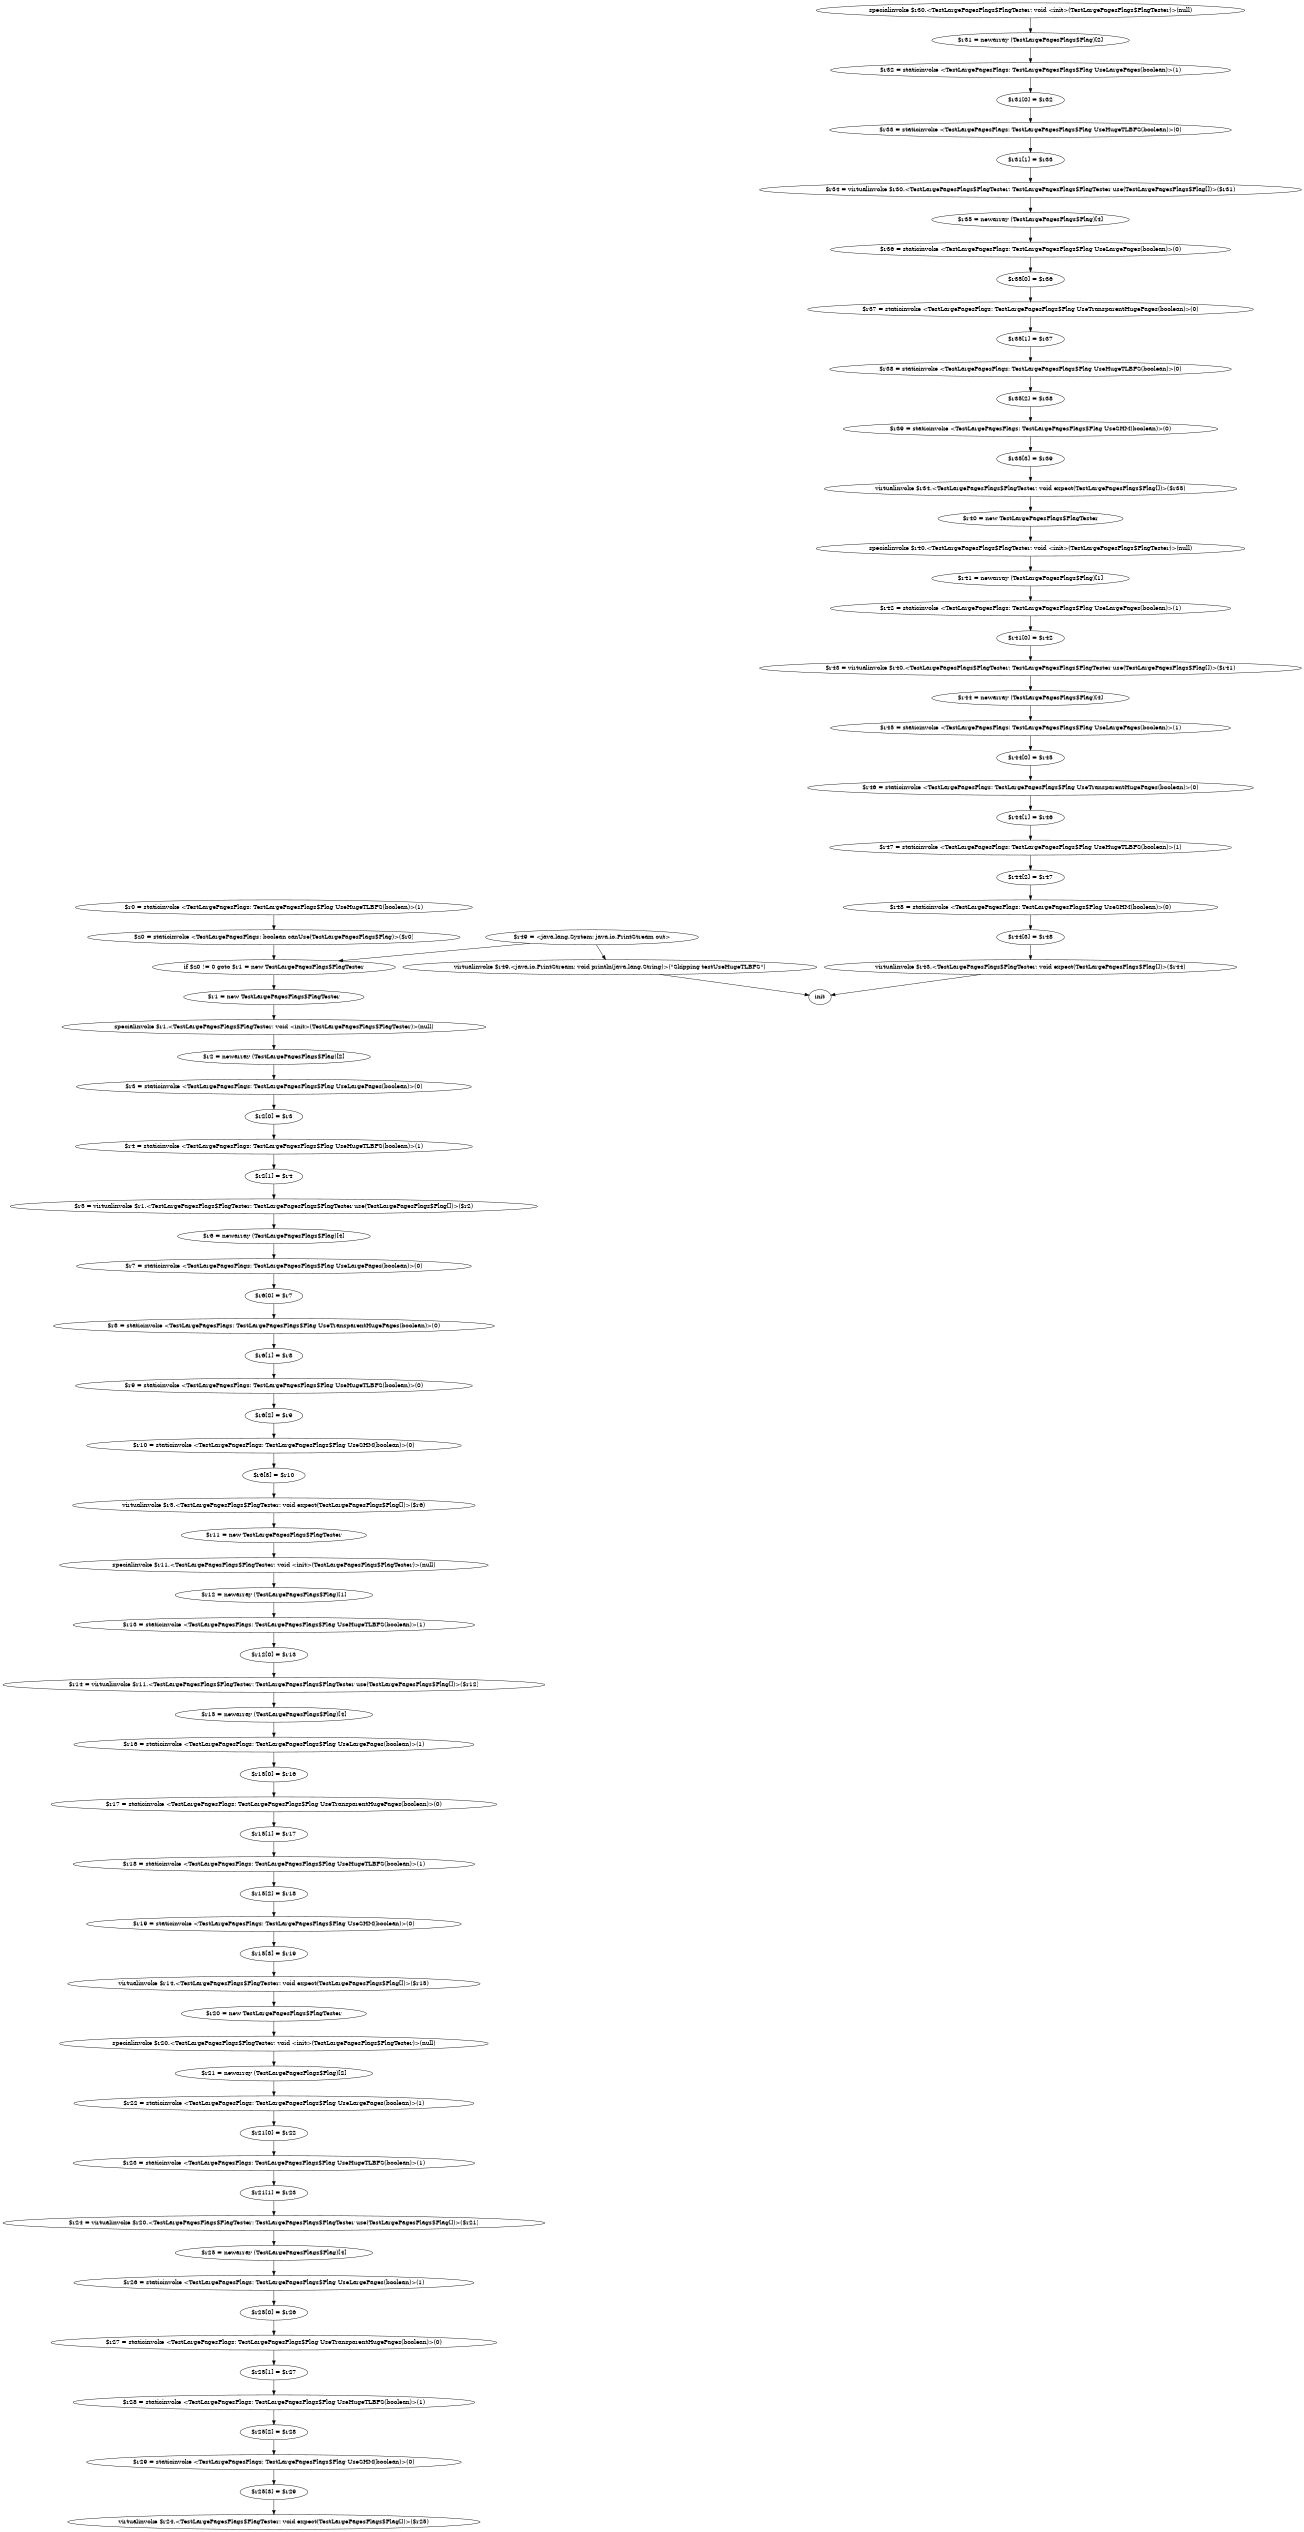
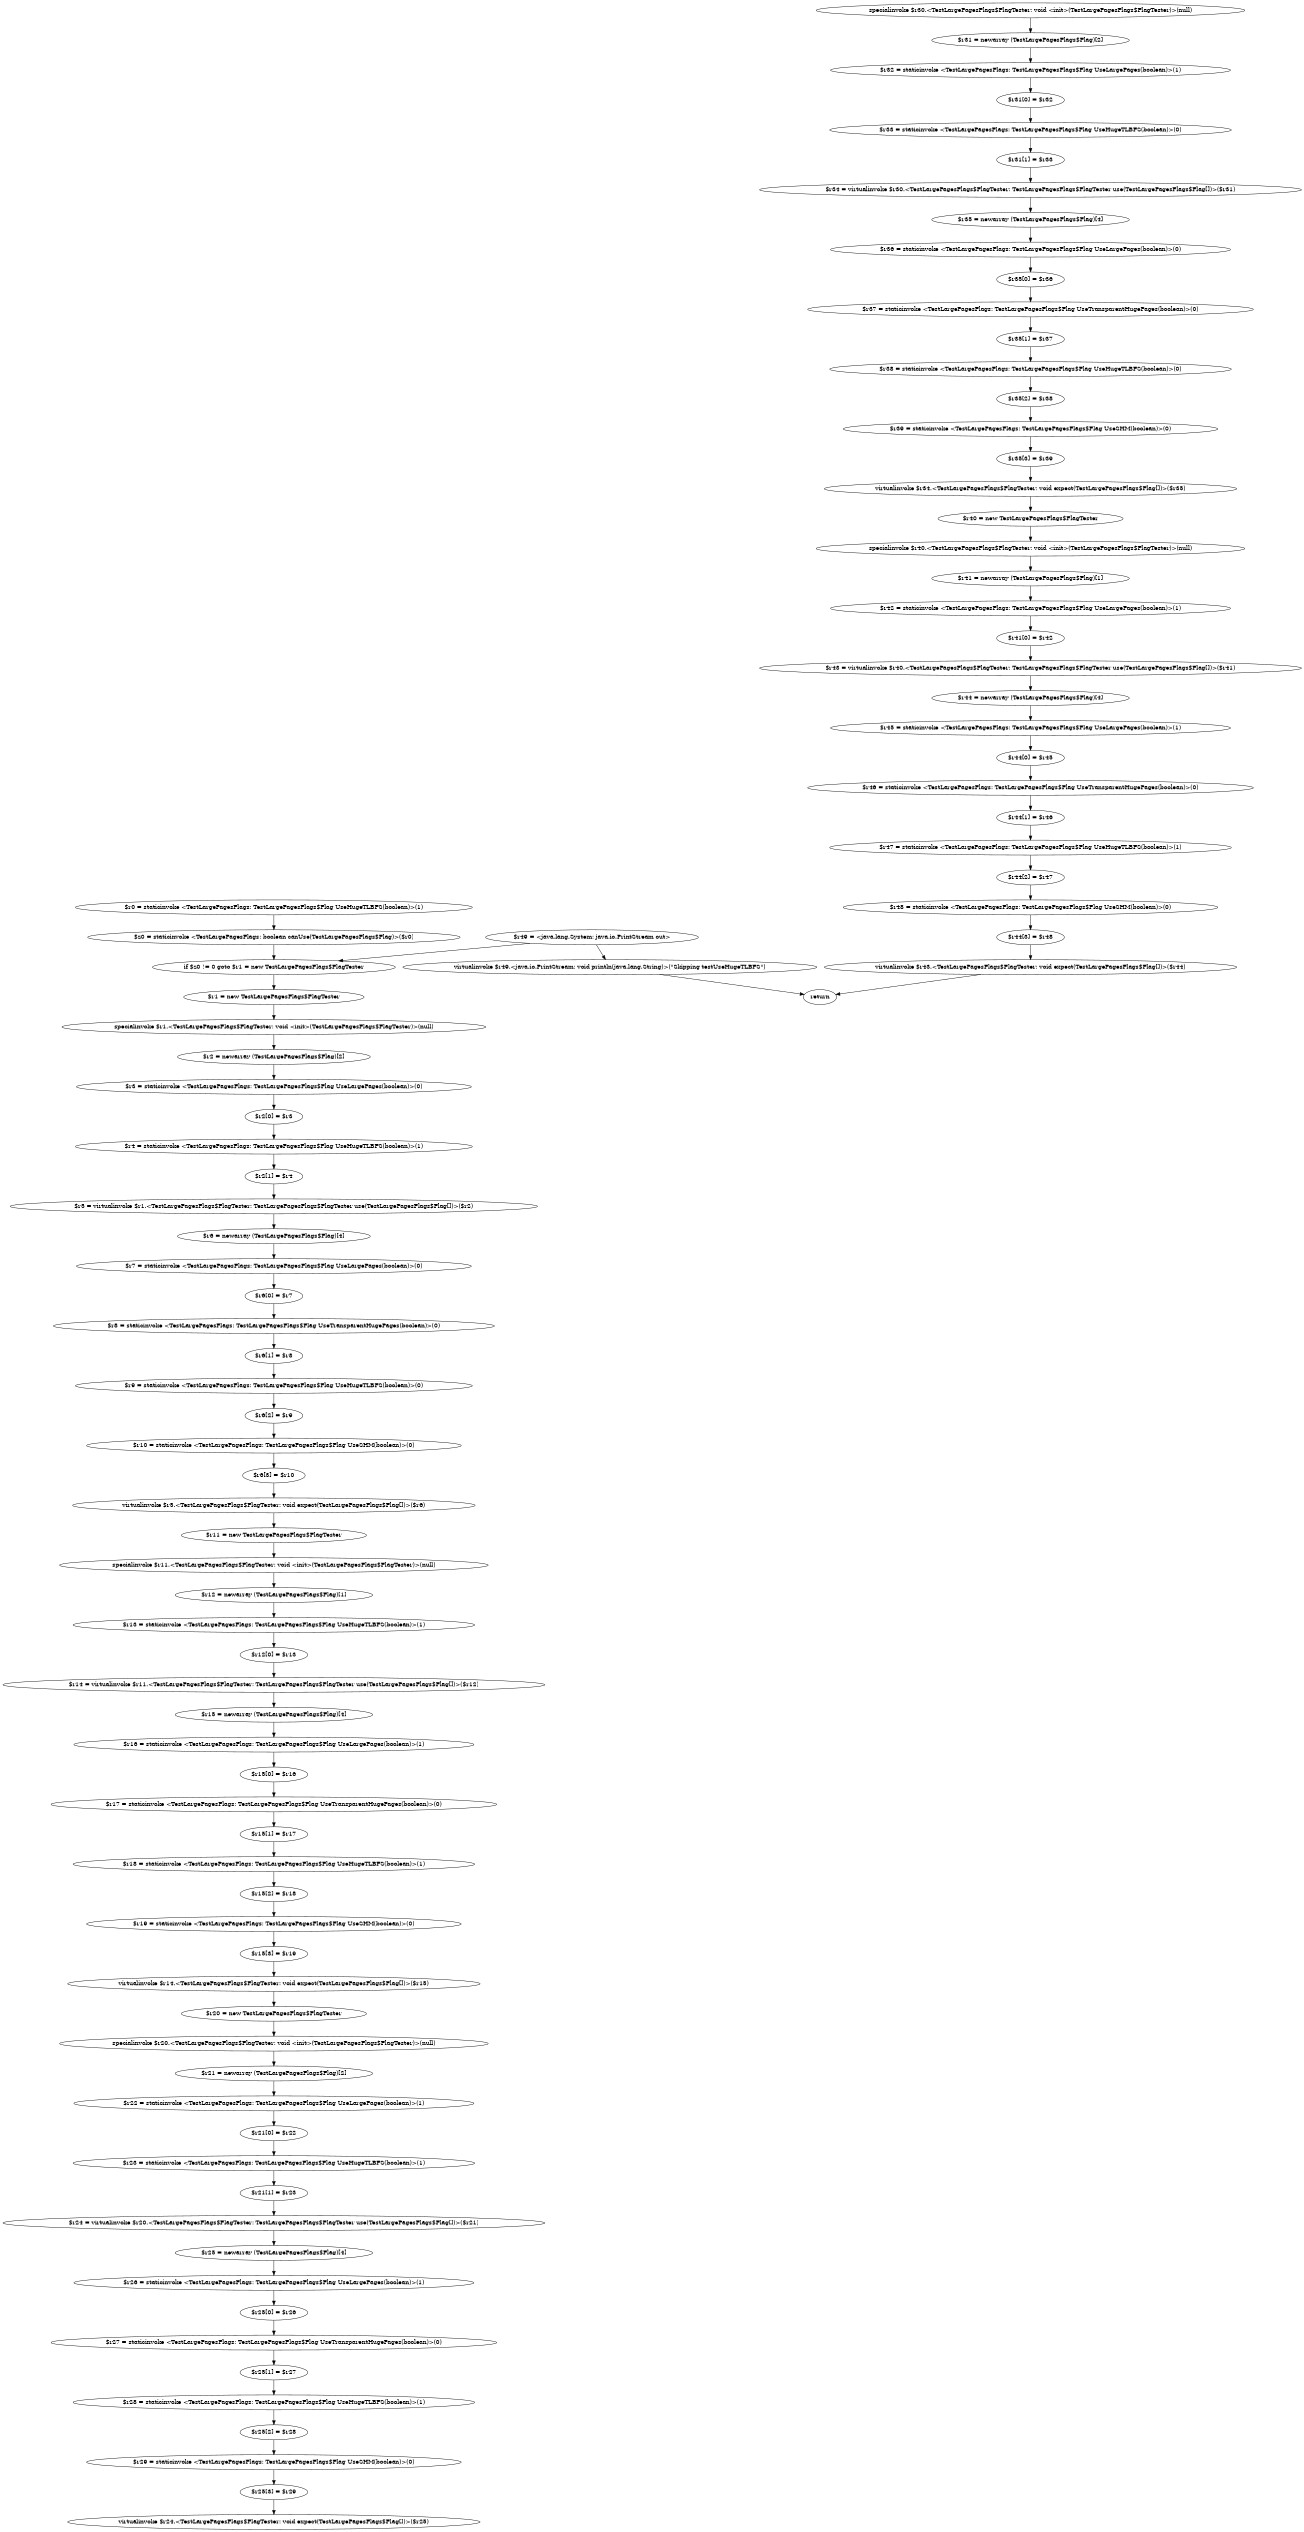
node "init": label "init" -> "return"
